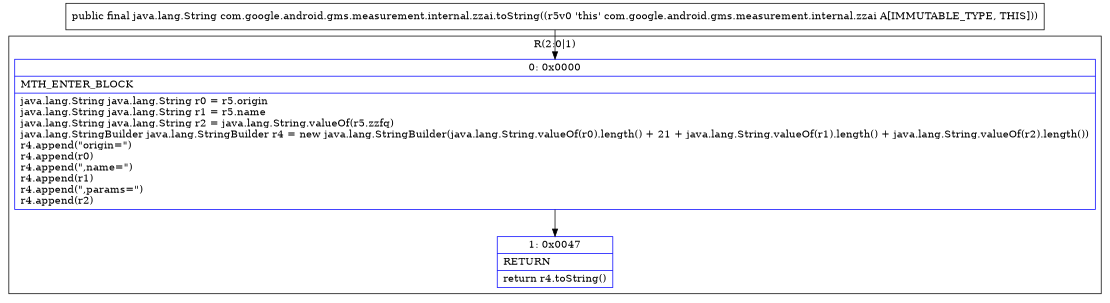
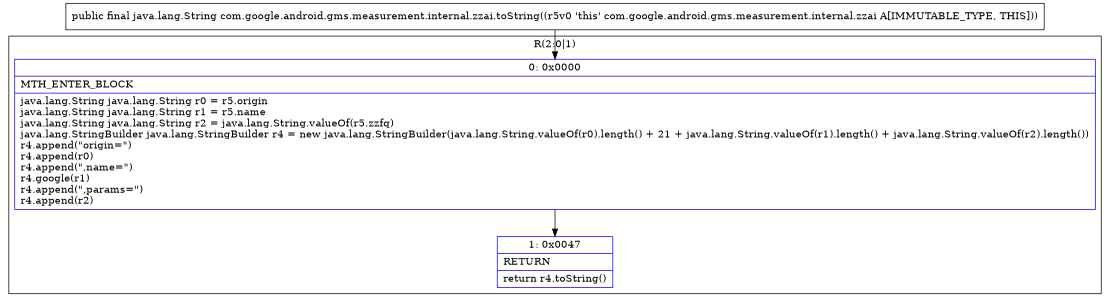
node "0: 0x0000": text "r4.append(r1)" -> "r4.google(r1)"
